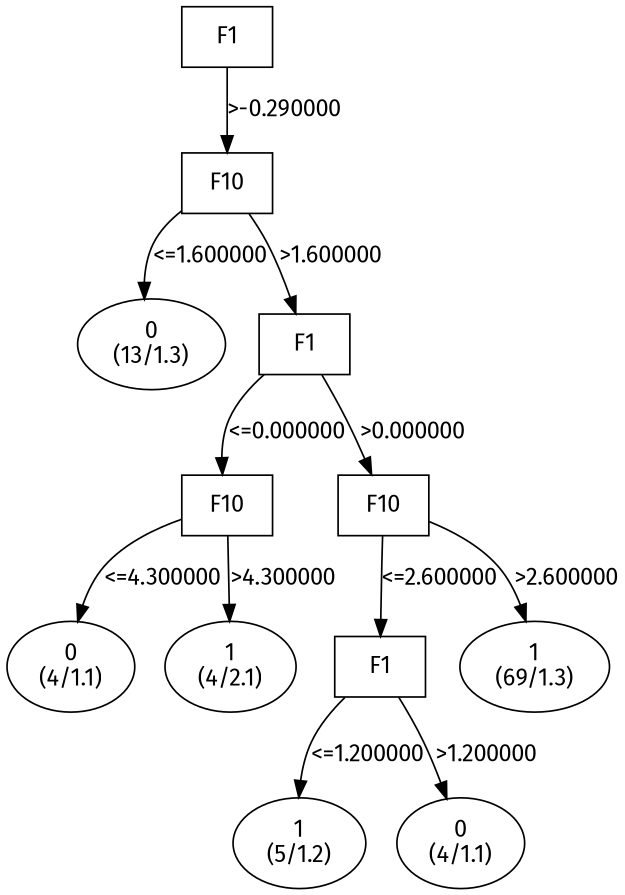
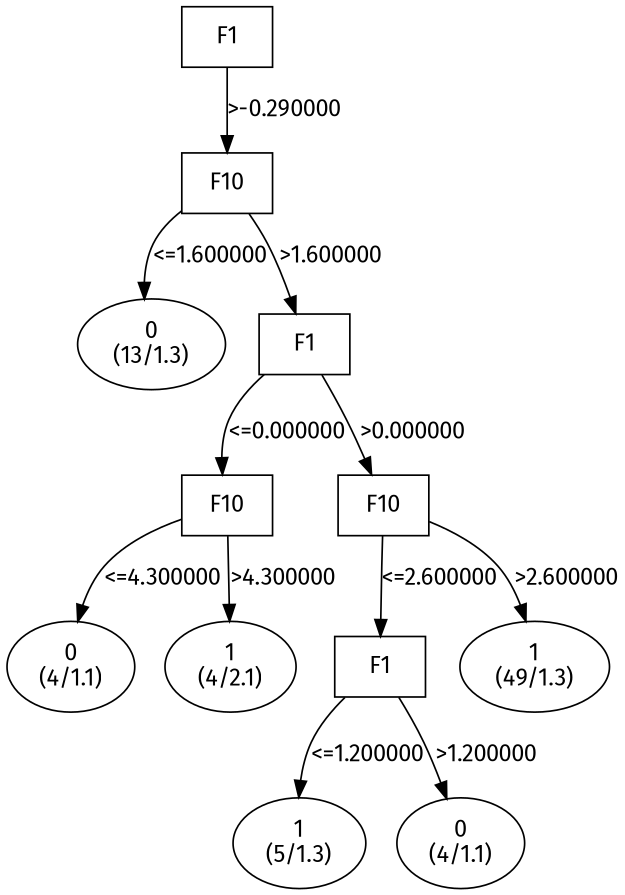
node "1 (69/1.3)": label "1 (69/1.3)" -> "1 (49/1.3)"
node "1 (5/1.2)": label "1 (5/1.2)" -> "1 (5/1.3)"
